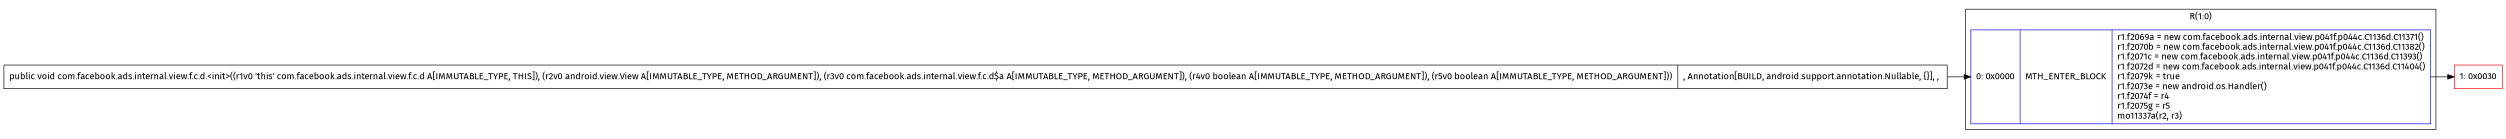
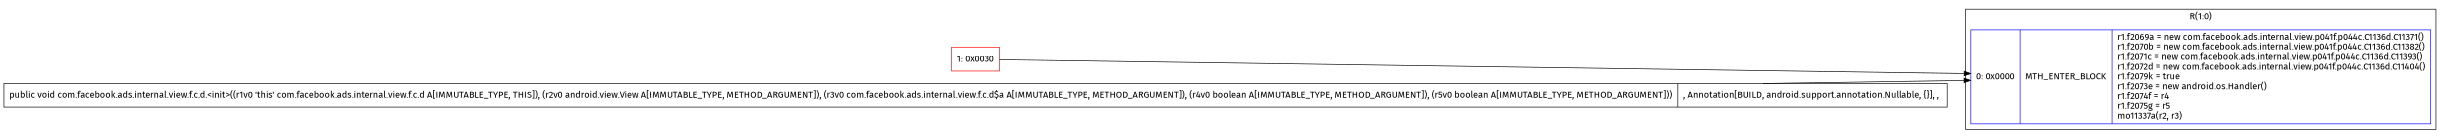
edge "0: 0x0000" -> "1: 0x0030": reversed
